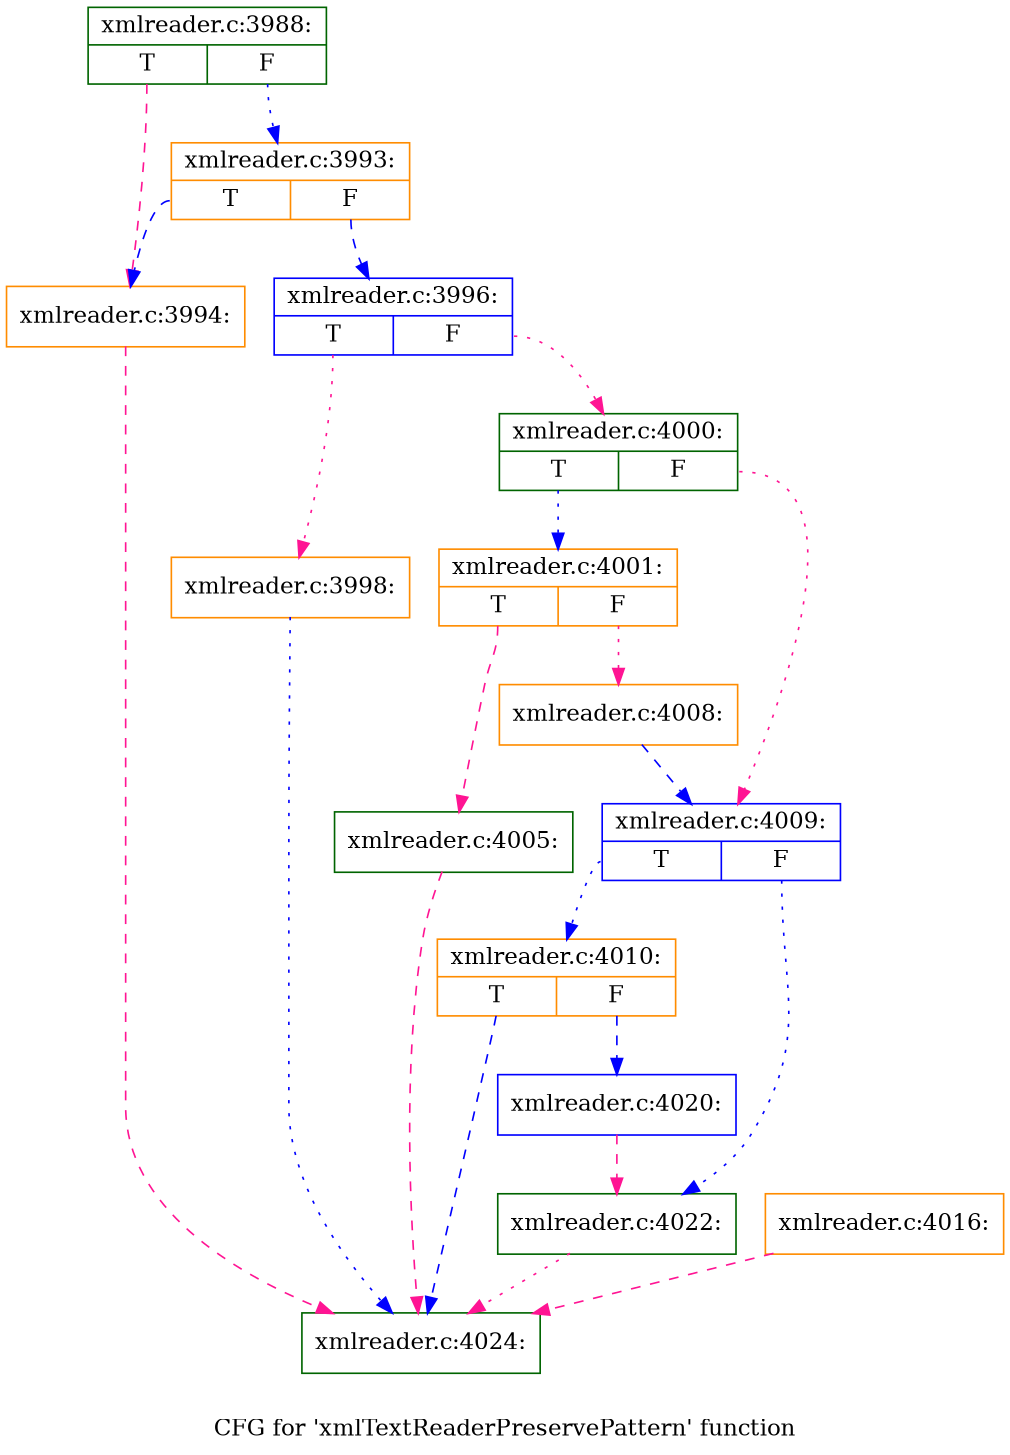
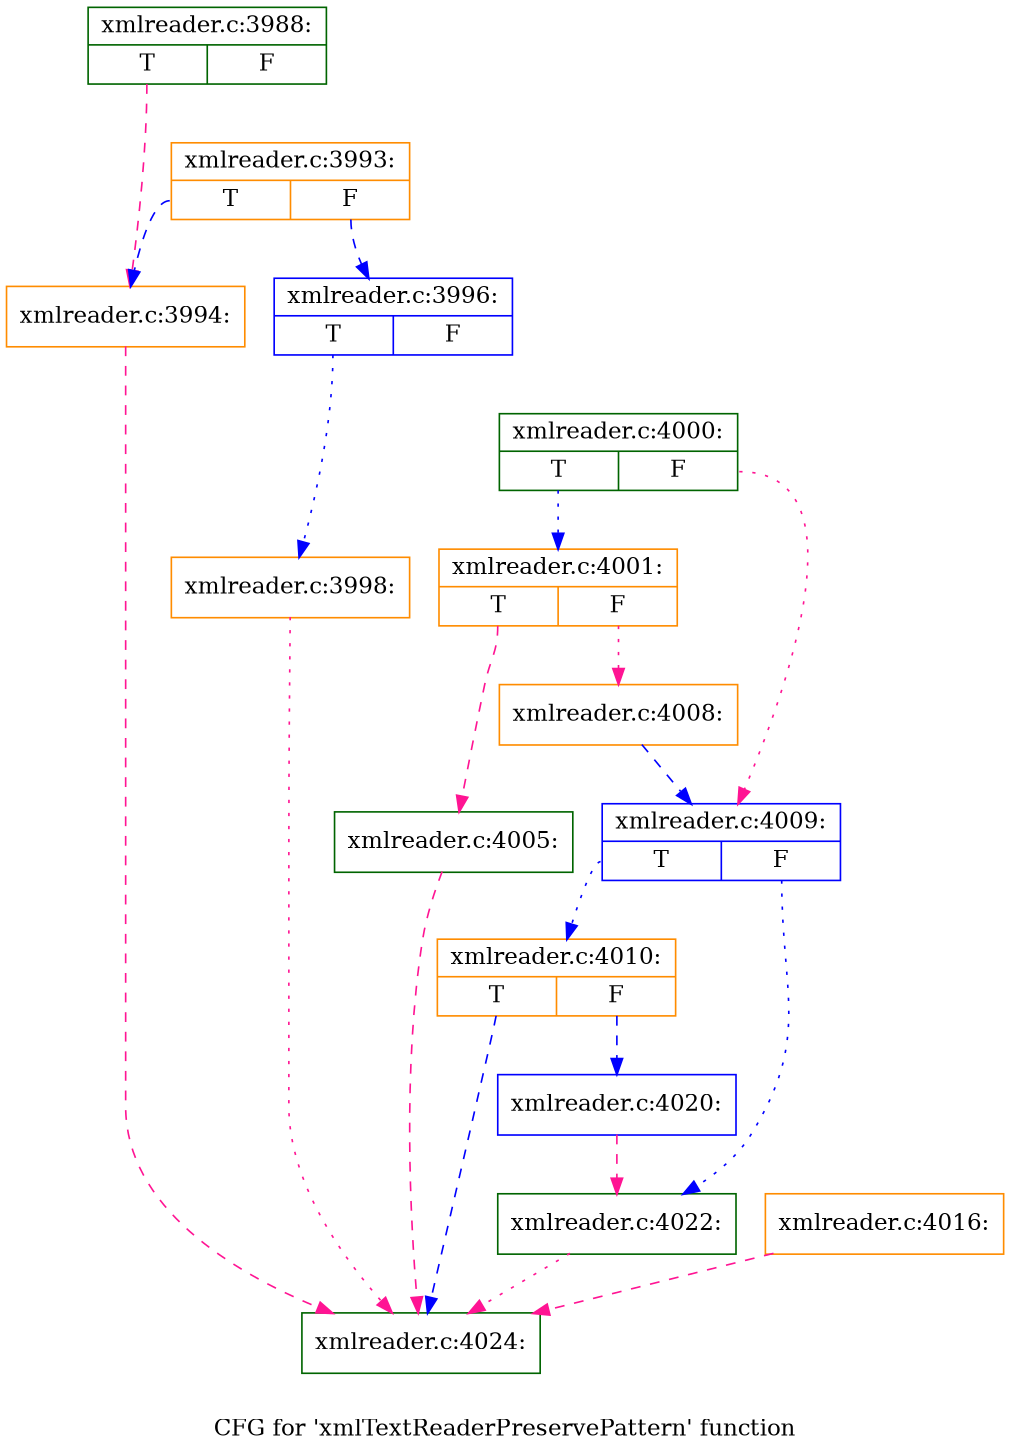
edge "xmlreader.c:3988:" -> "xmlreader.c:3993:": removed
edge "xmlreader.c:3996:" -> "xmlreader.c:4000:": removed
edge "xmlreader.c:3996:" -> "xmlreader.c:3998:": color deeppink -> blue
edge "xmlreader.c:3998:" -> "xmlreader.c:4024:": color blue -> deeppink
